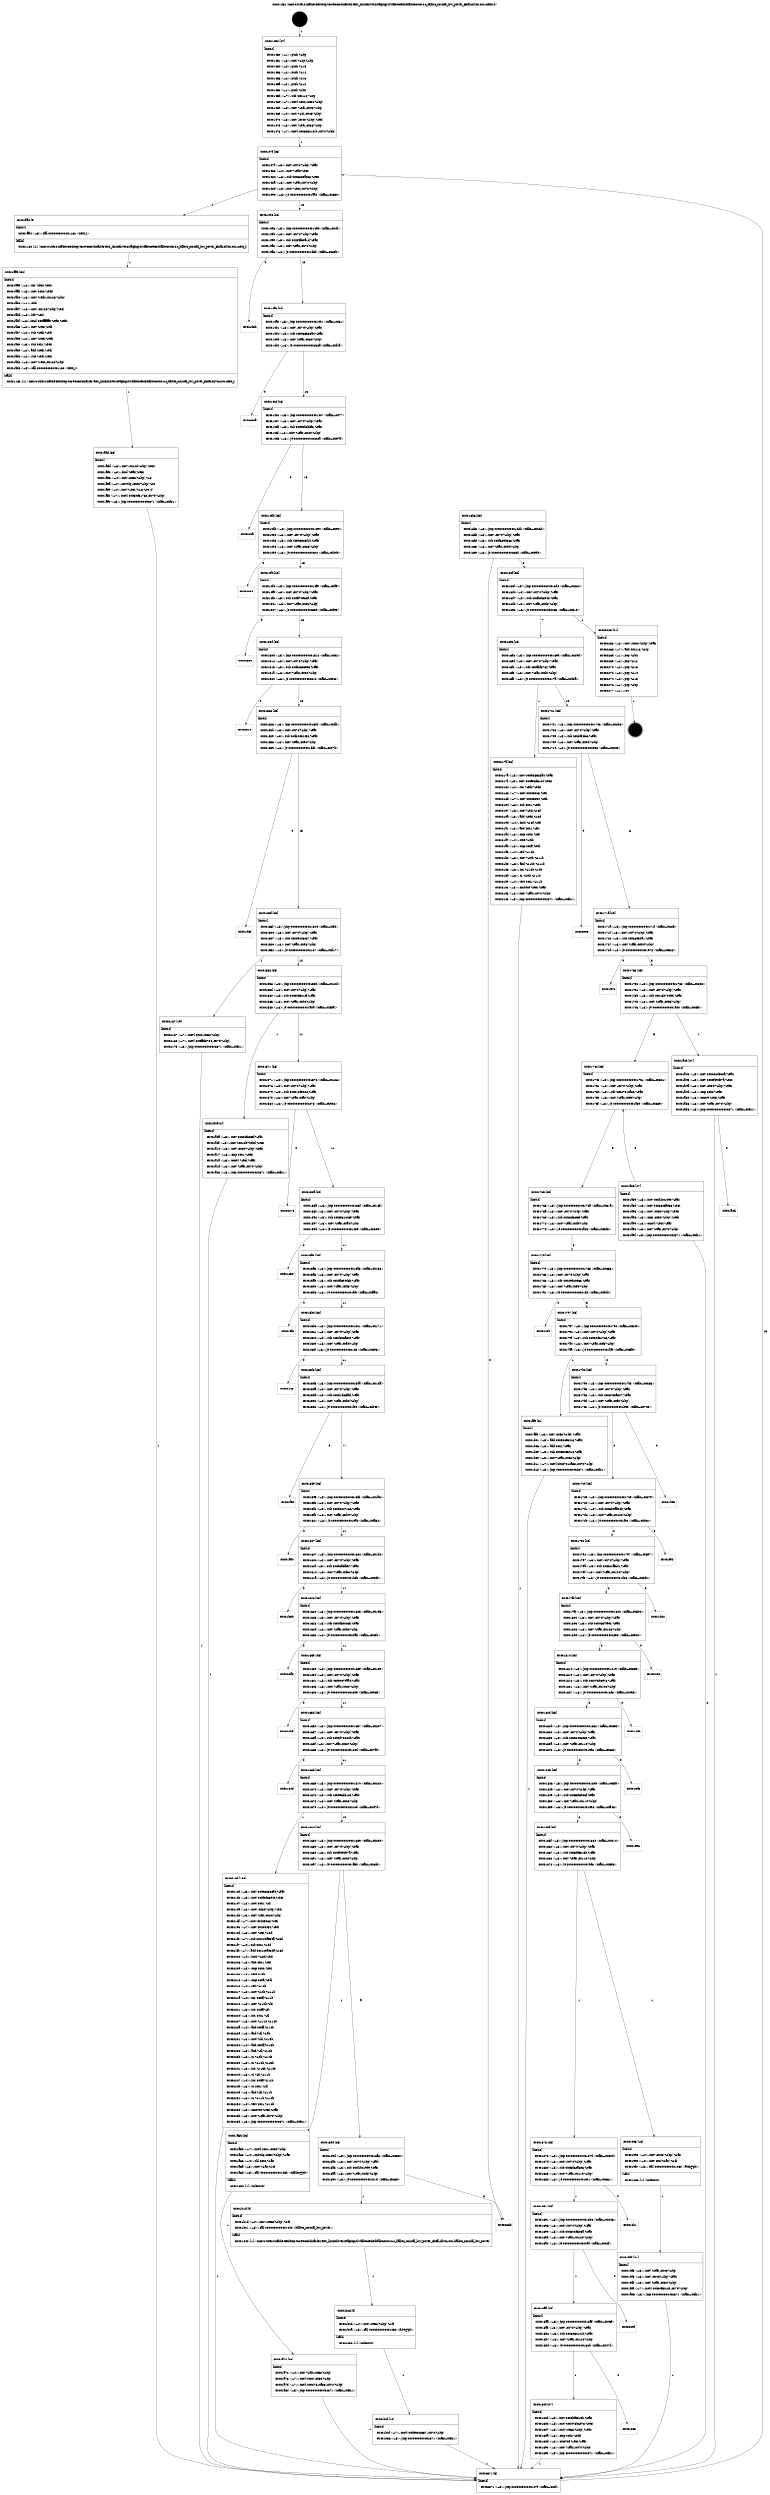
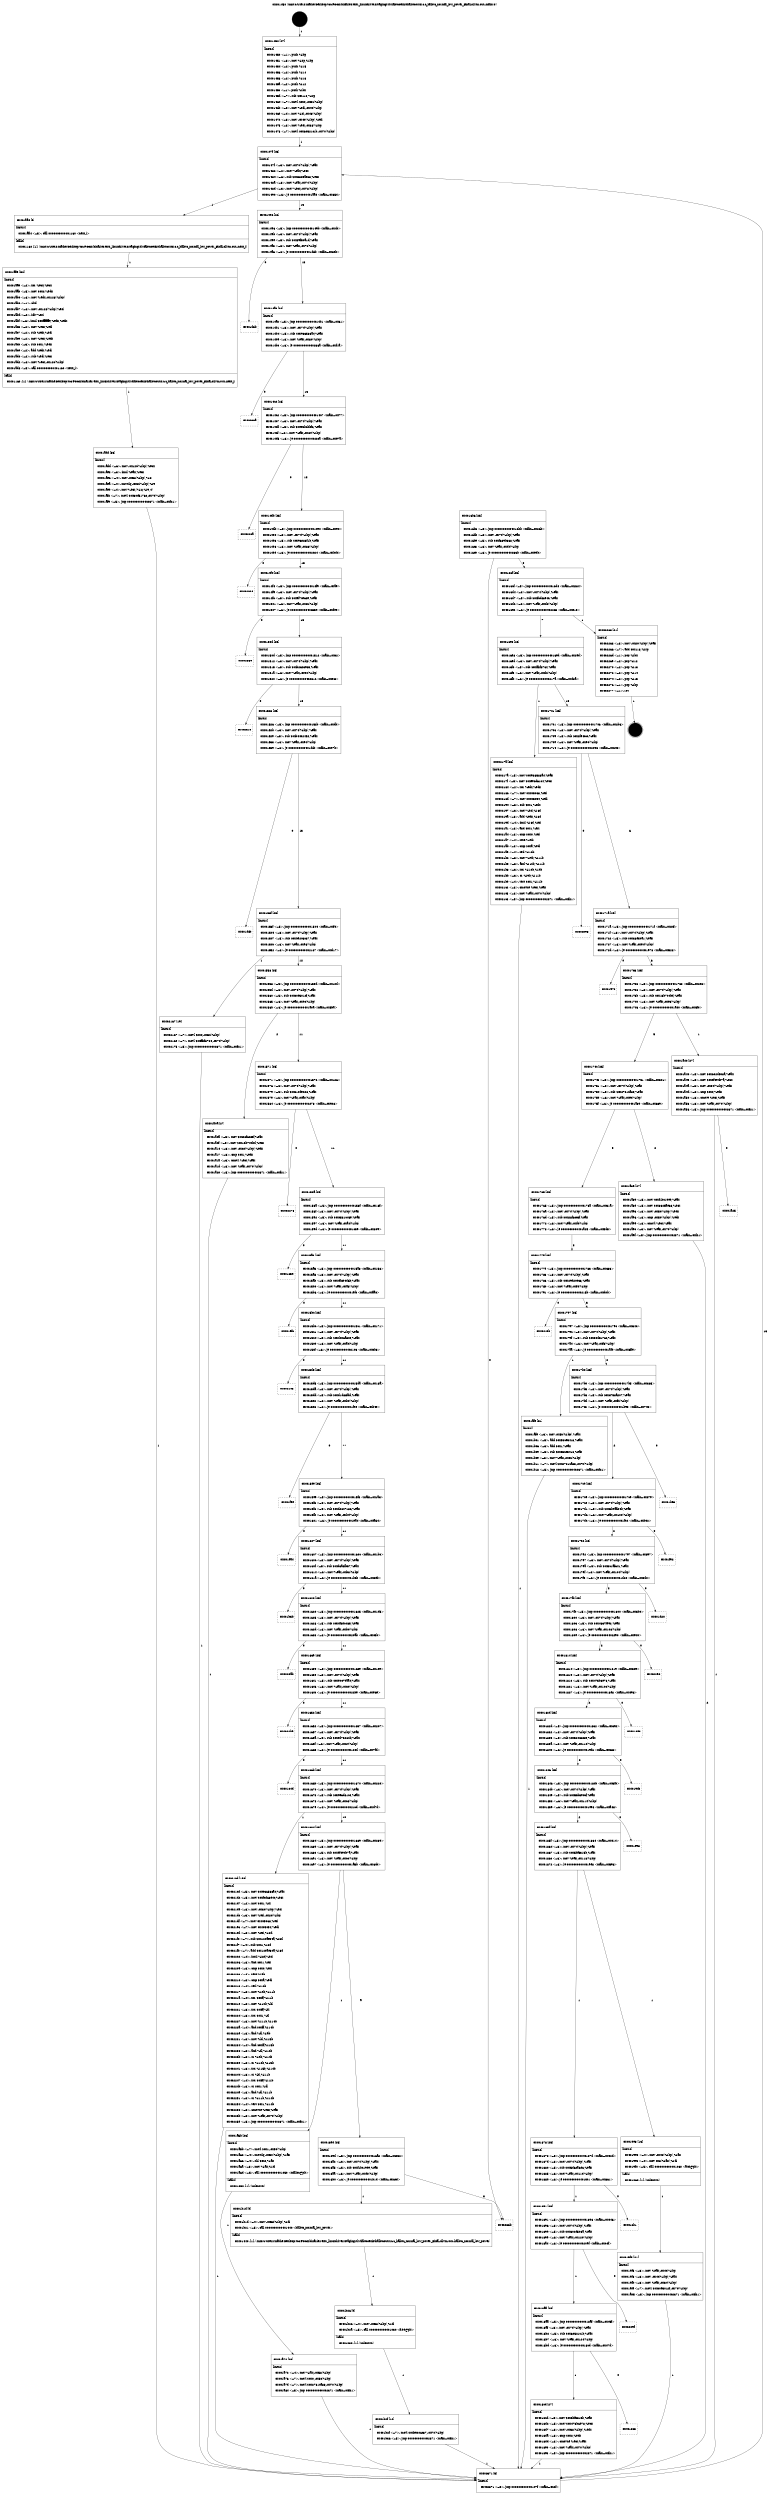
edge "0x401558 [25]" -> "0x401a0a [27]": label " 1" -> " 2"
edge "0x401a89 [27]" -> "0x40174c [25]": reversed
